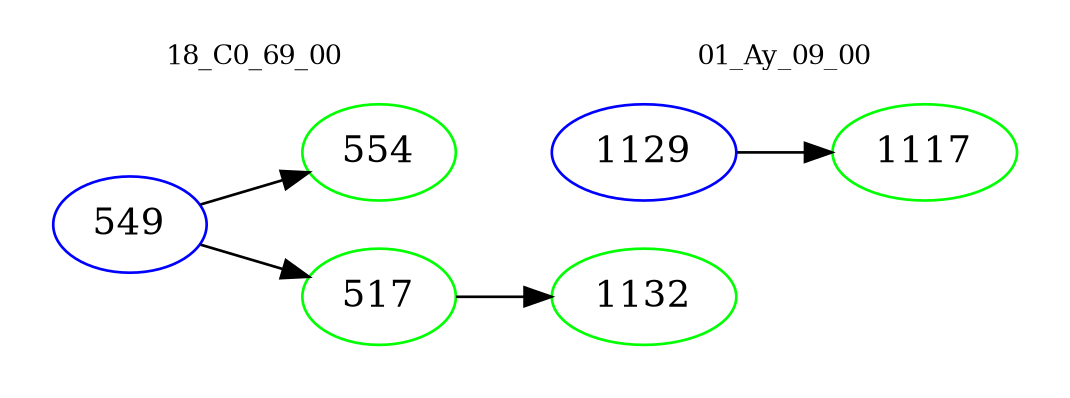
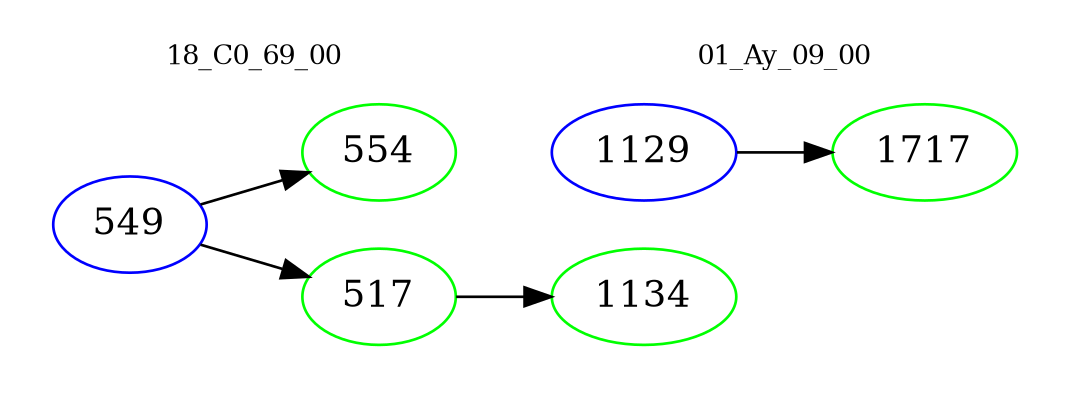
node "1117": label "1117" -> "1717"
node "1132": label "1132" -> "1134"
